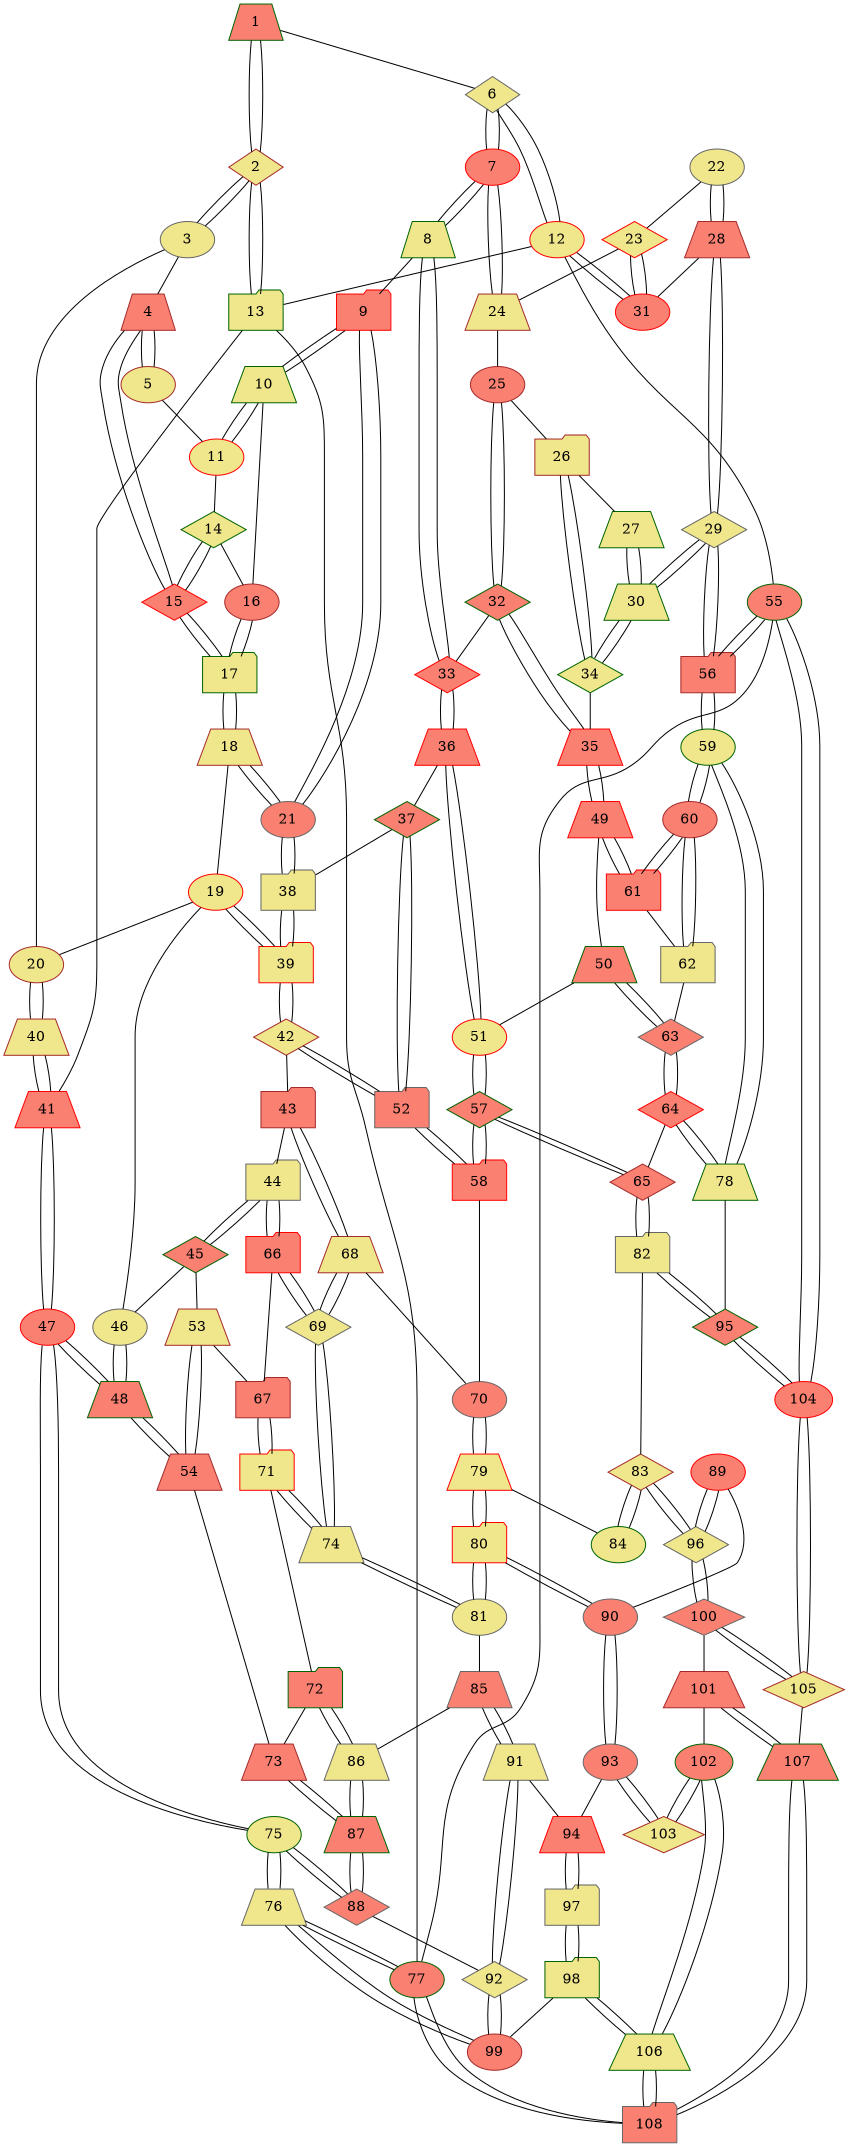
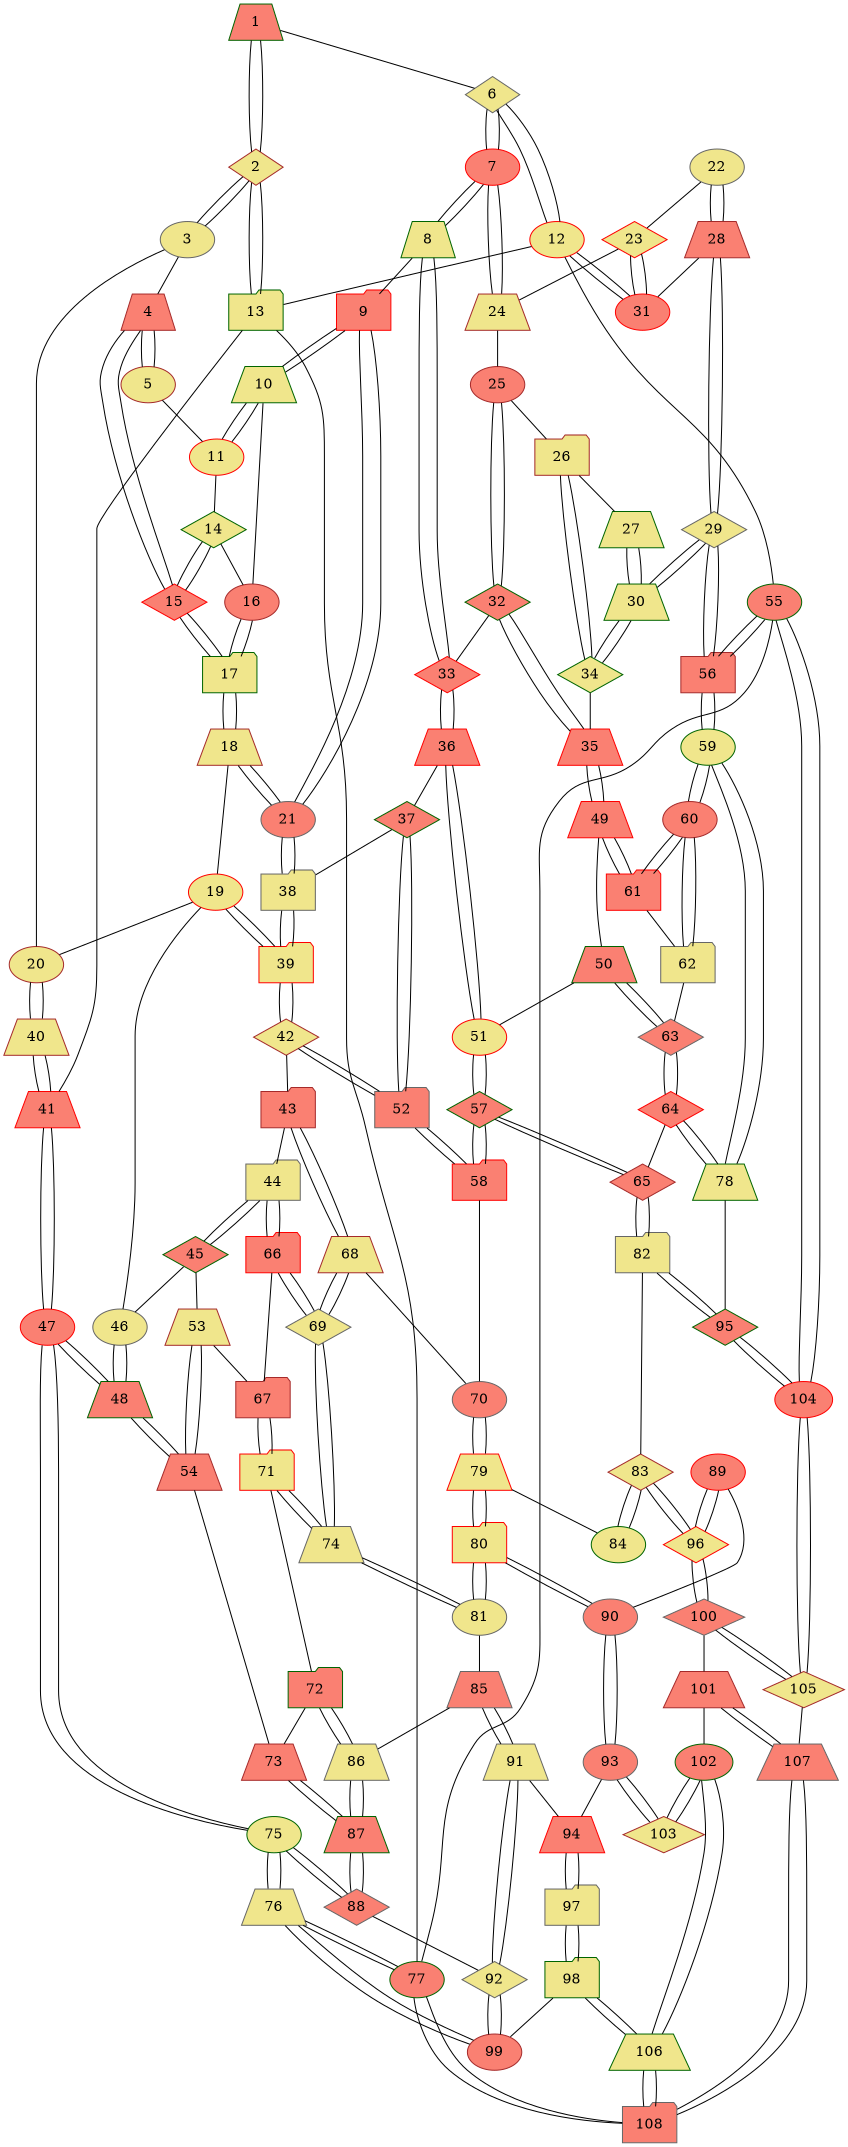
node "96": color gray40 -> red
node "107": color darkgreen -> gray40
